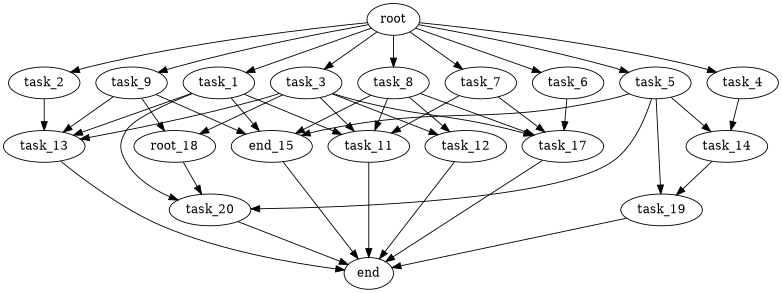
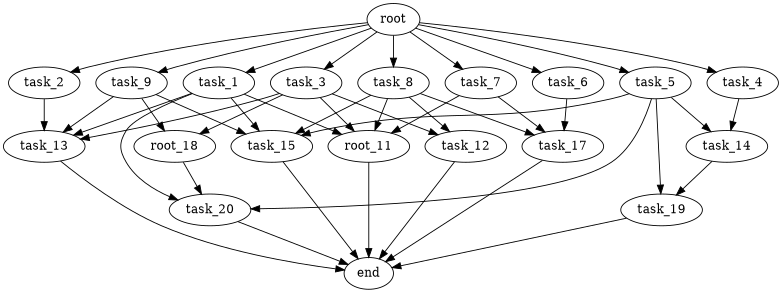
edge "task_3" -> "task_17": removed
node "end_15": label "end_15" -> "task_15"
node "task_11": label "task_11" -> "root_11"
